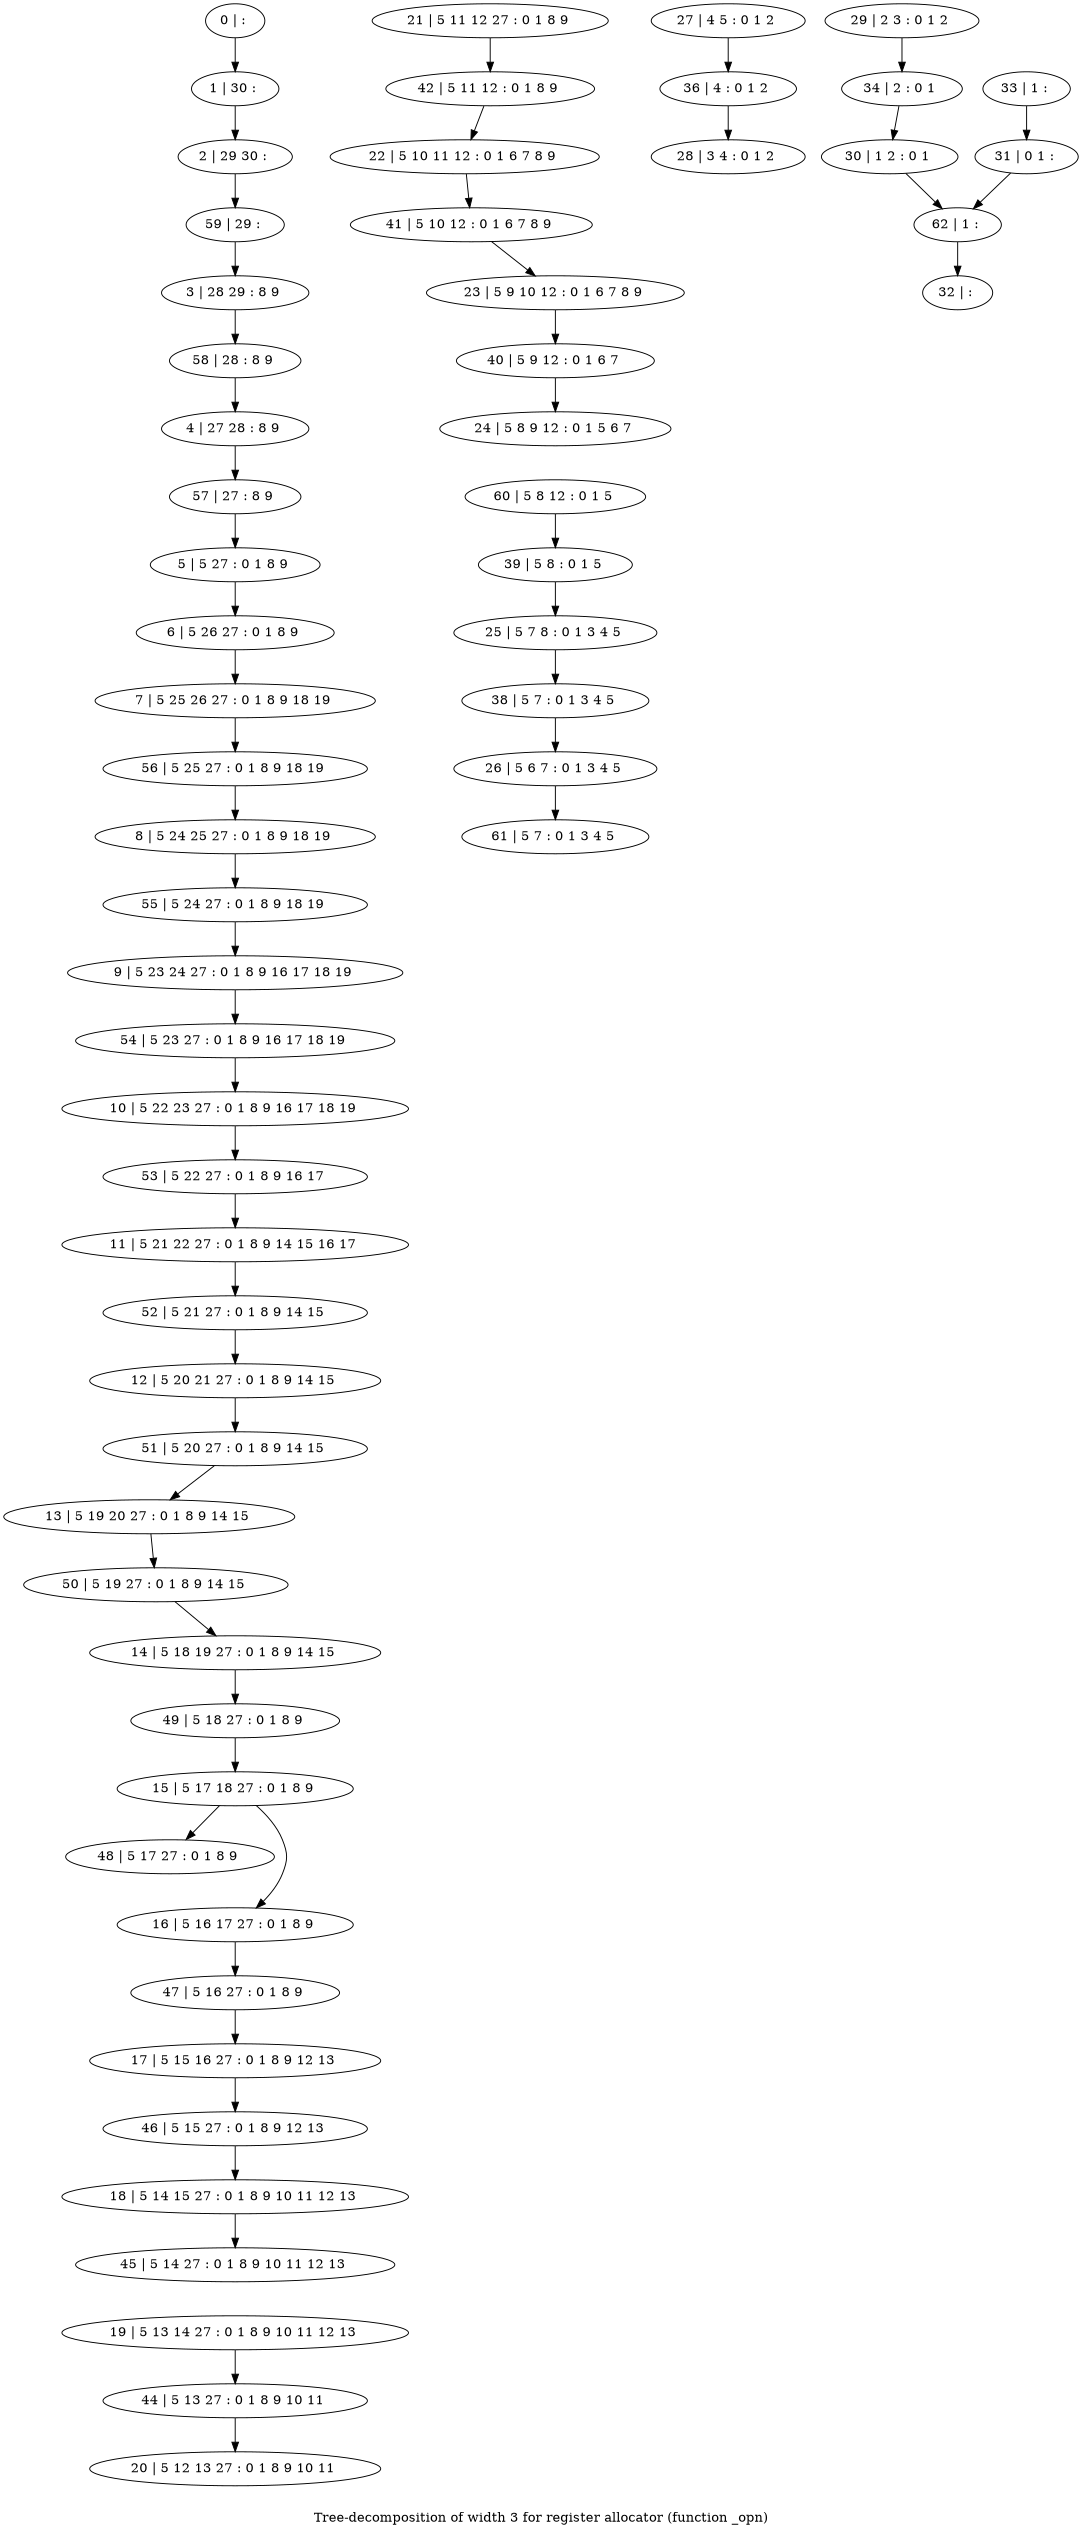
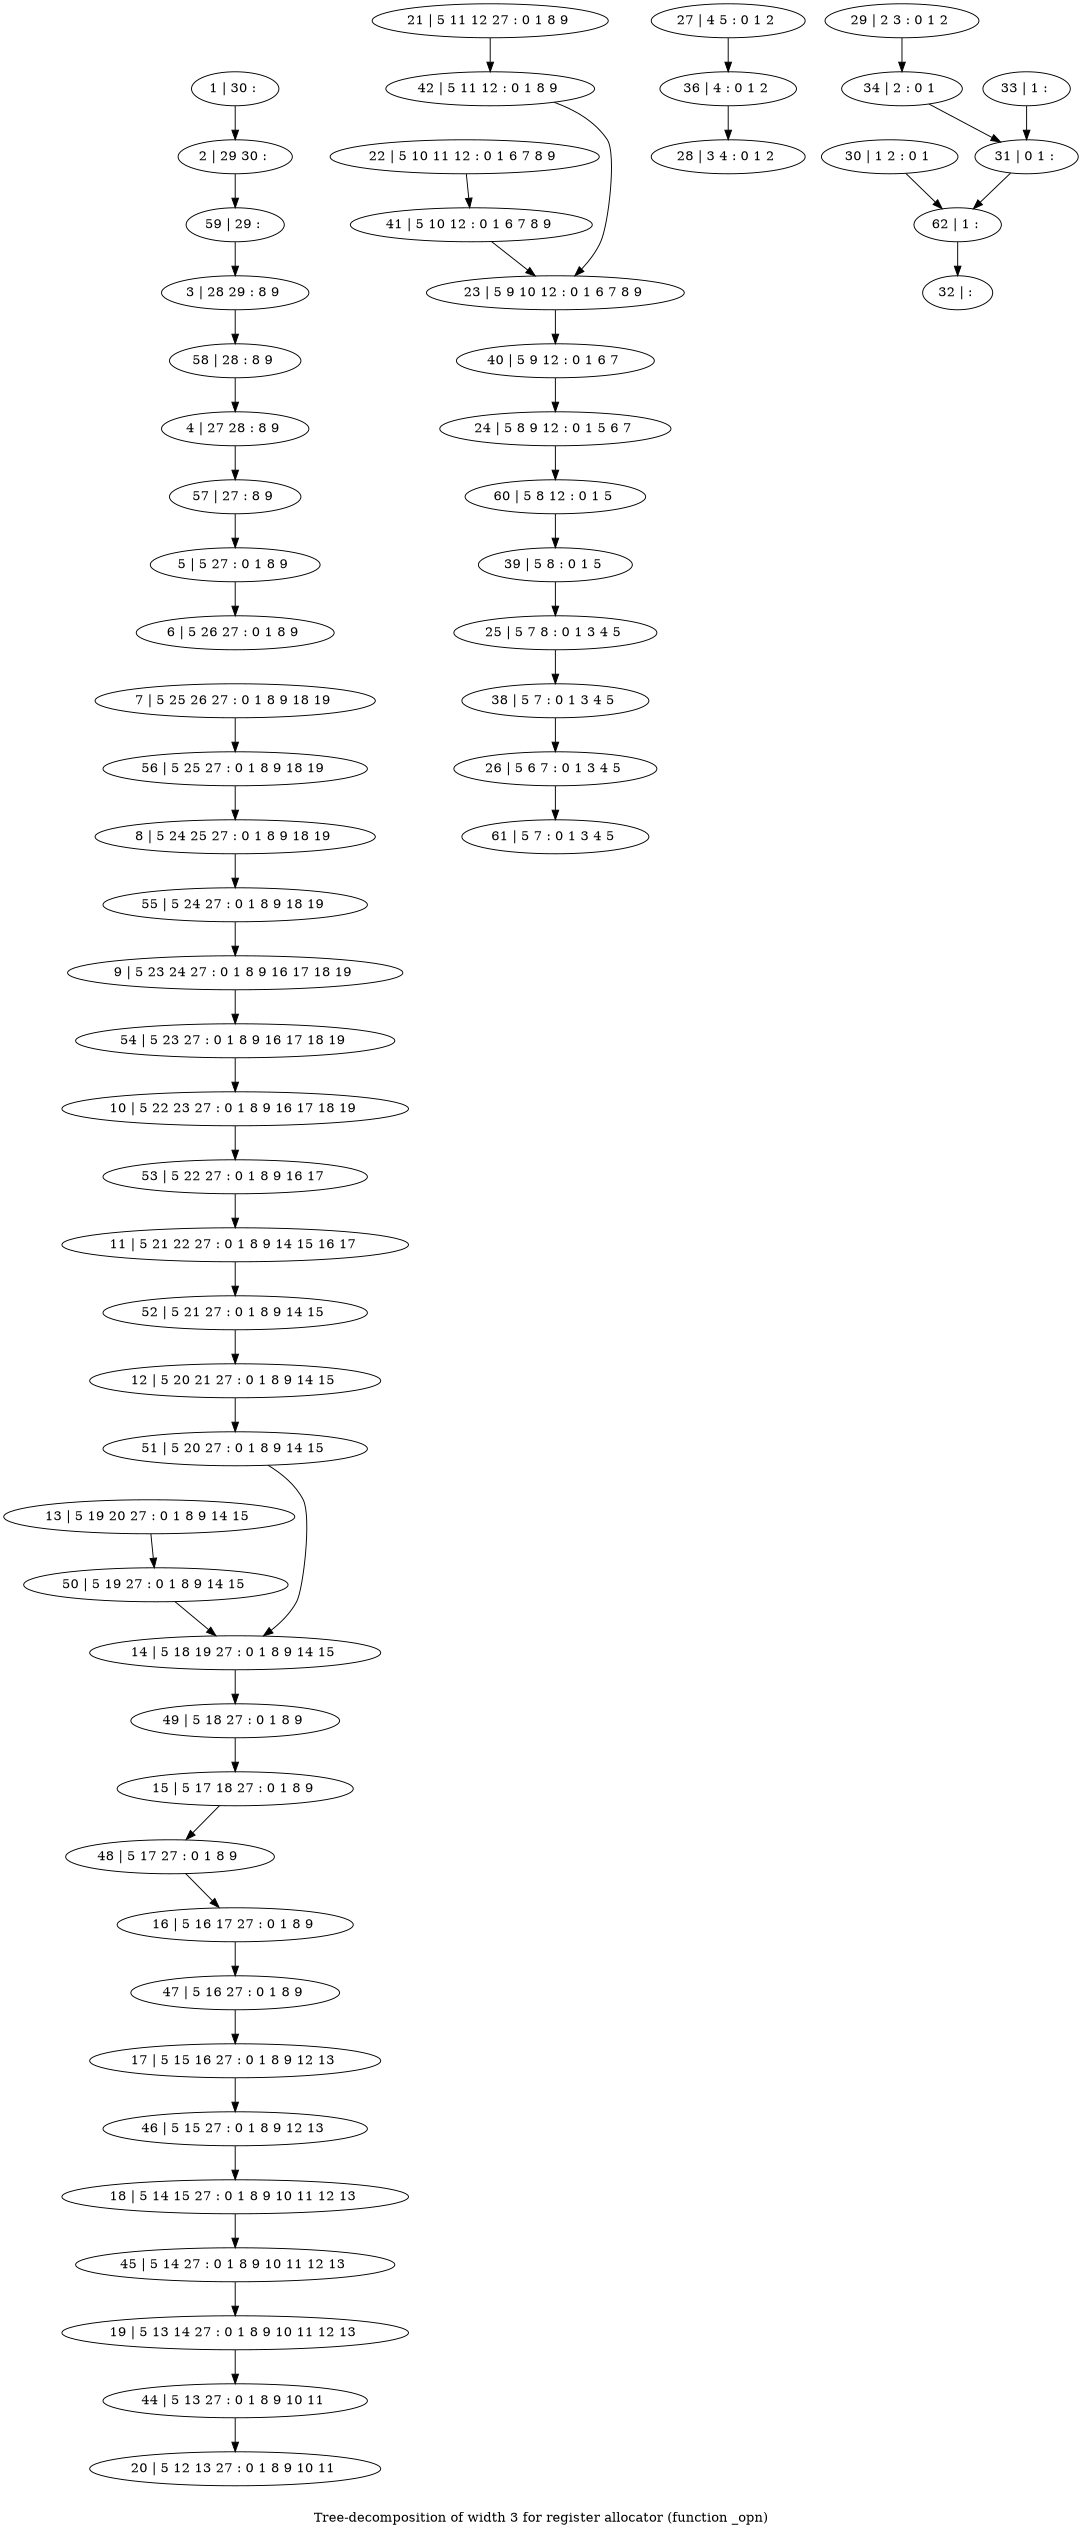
node "0 | :": removed
edge "42 | 5 11 12 : 0 1 8 9" -> "22 | 5 10 11 12 : 0 1 6 7 8 9": now "42 | 5 11 12 : 0 1 8 9" -> "23 | 5 9 10 12 : 0 1 6 7 8 9"
edge "34 | 2 : 0 1" -> "30 | 1 2 : 0 1": now "34 | 2 : 0 1" -> "31 | 0 1 :"
edge "24 | 5 8 9 12 : 0 1 5 6 7" -> "60 | 5 8 12 : 0 1 5": added
edge "6 | 5 26 27 : 0 1 8 9" -> "7 | 5 25 26 27 : 0 1 8 9 18 19": removed
edge "51 | 5 20 27 : 0 1 8 9 14 15" -> "13 | 5 19 20 27 : 0 1 8 9 14 15": now "51 | 5 20 27 : 0 1 8 9 14 15" -> "14 | 5 18 19 27 : 0 1 8 9 14 15"
edge "15 | 5 17 18 27 : 0 1 8 9" -> "16 | 5 16 17 27 : 0 1 8 9": now "48 | 5 17 27 : 0 1 8 9" -> "16 | 5 16 17 27 : 0 1 8 9"
edge "45 | 5 14 27 : 0 1 8 9 10 11 12 13" -> "19 | 5 13 14 27 : 0 1 8 9 10 11 12 13": added
